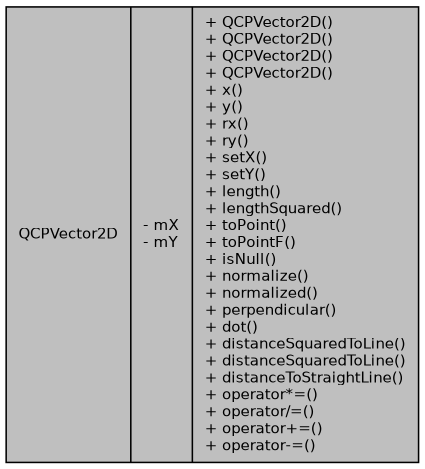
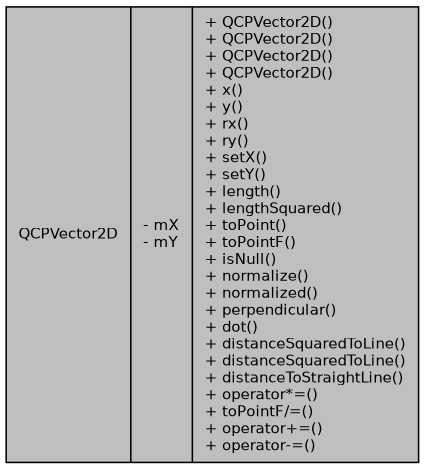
node "QCPVector2D": text "+ operator/=()" -> "+ toPointF/=()"
